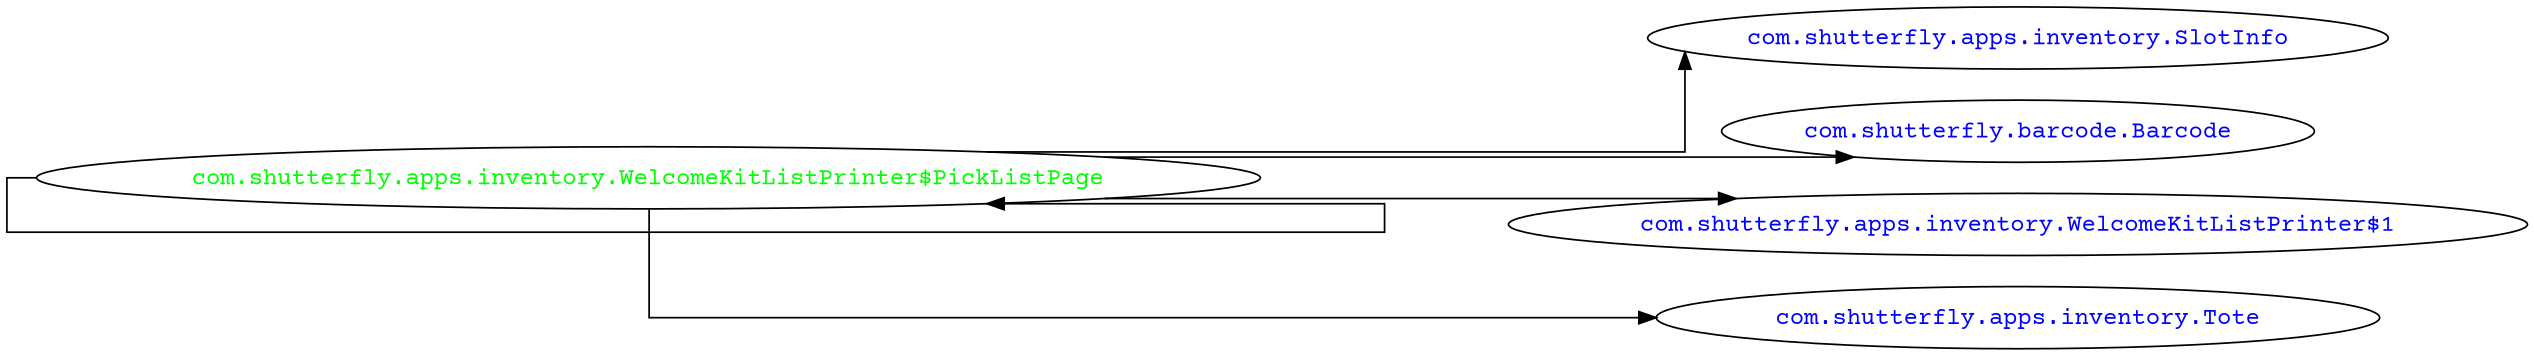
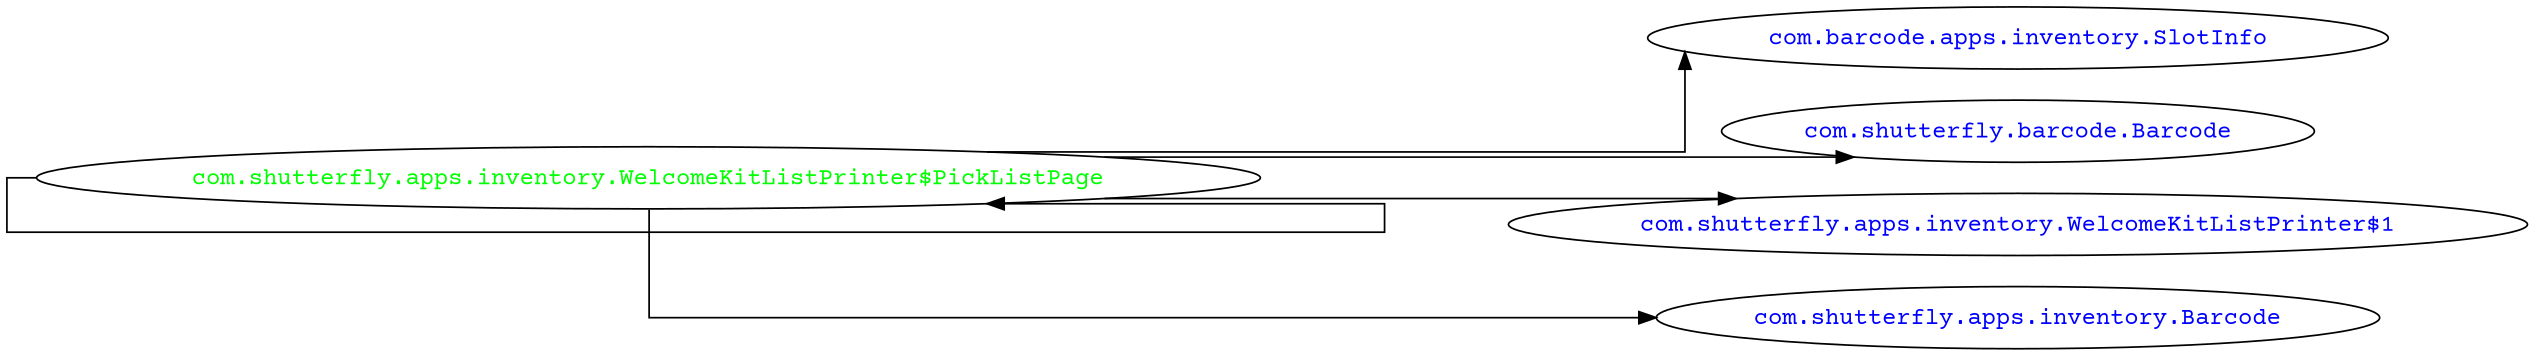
node "com.shutterfly.apps.inventory.SlotInfo": label "com.shutterfly.apps.inventory.SlotInfo" -> "com.barcode.apps.inventory.SlotInfo"
node "com.shutterfly.apps.inventory.Tote": label "com.shutterfly.apps.inventory.Tote" -> "com.shutterfly.apps.inventory.Barcode"
